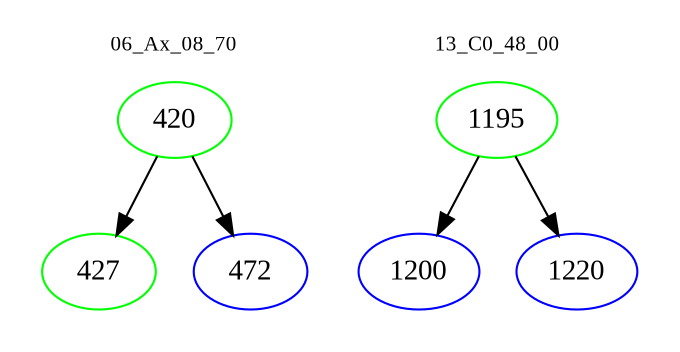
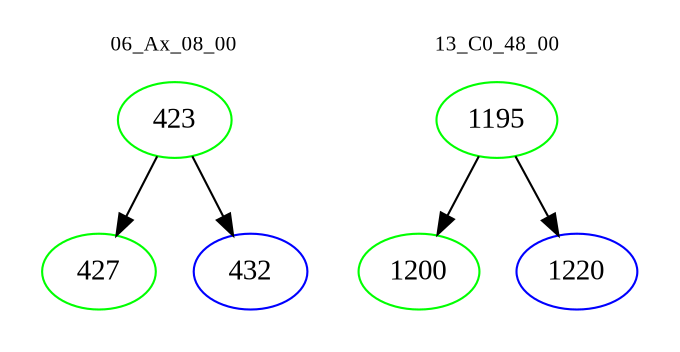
cluster "06_Ax_08_70": label "06_Ax_08_70" -> "06_Ax_08_00"
node "420": label "420" -> "423"
node "472": label "472" -> "432"
node "1200": color blue -> green
